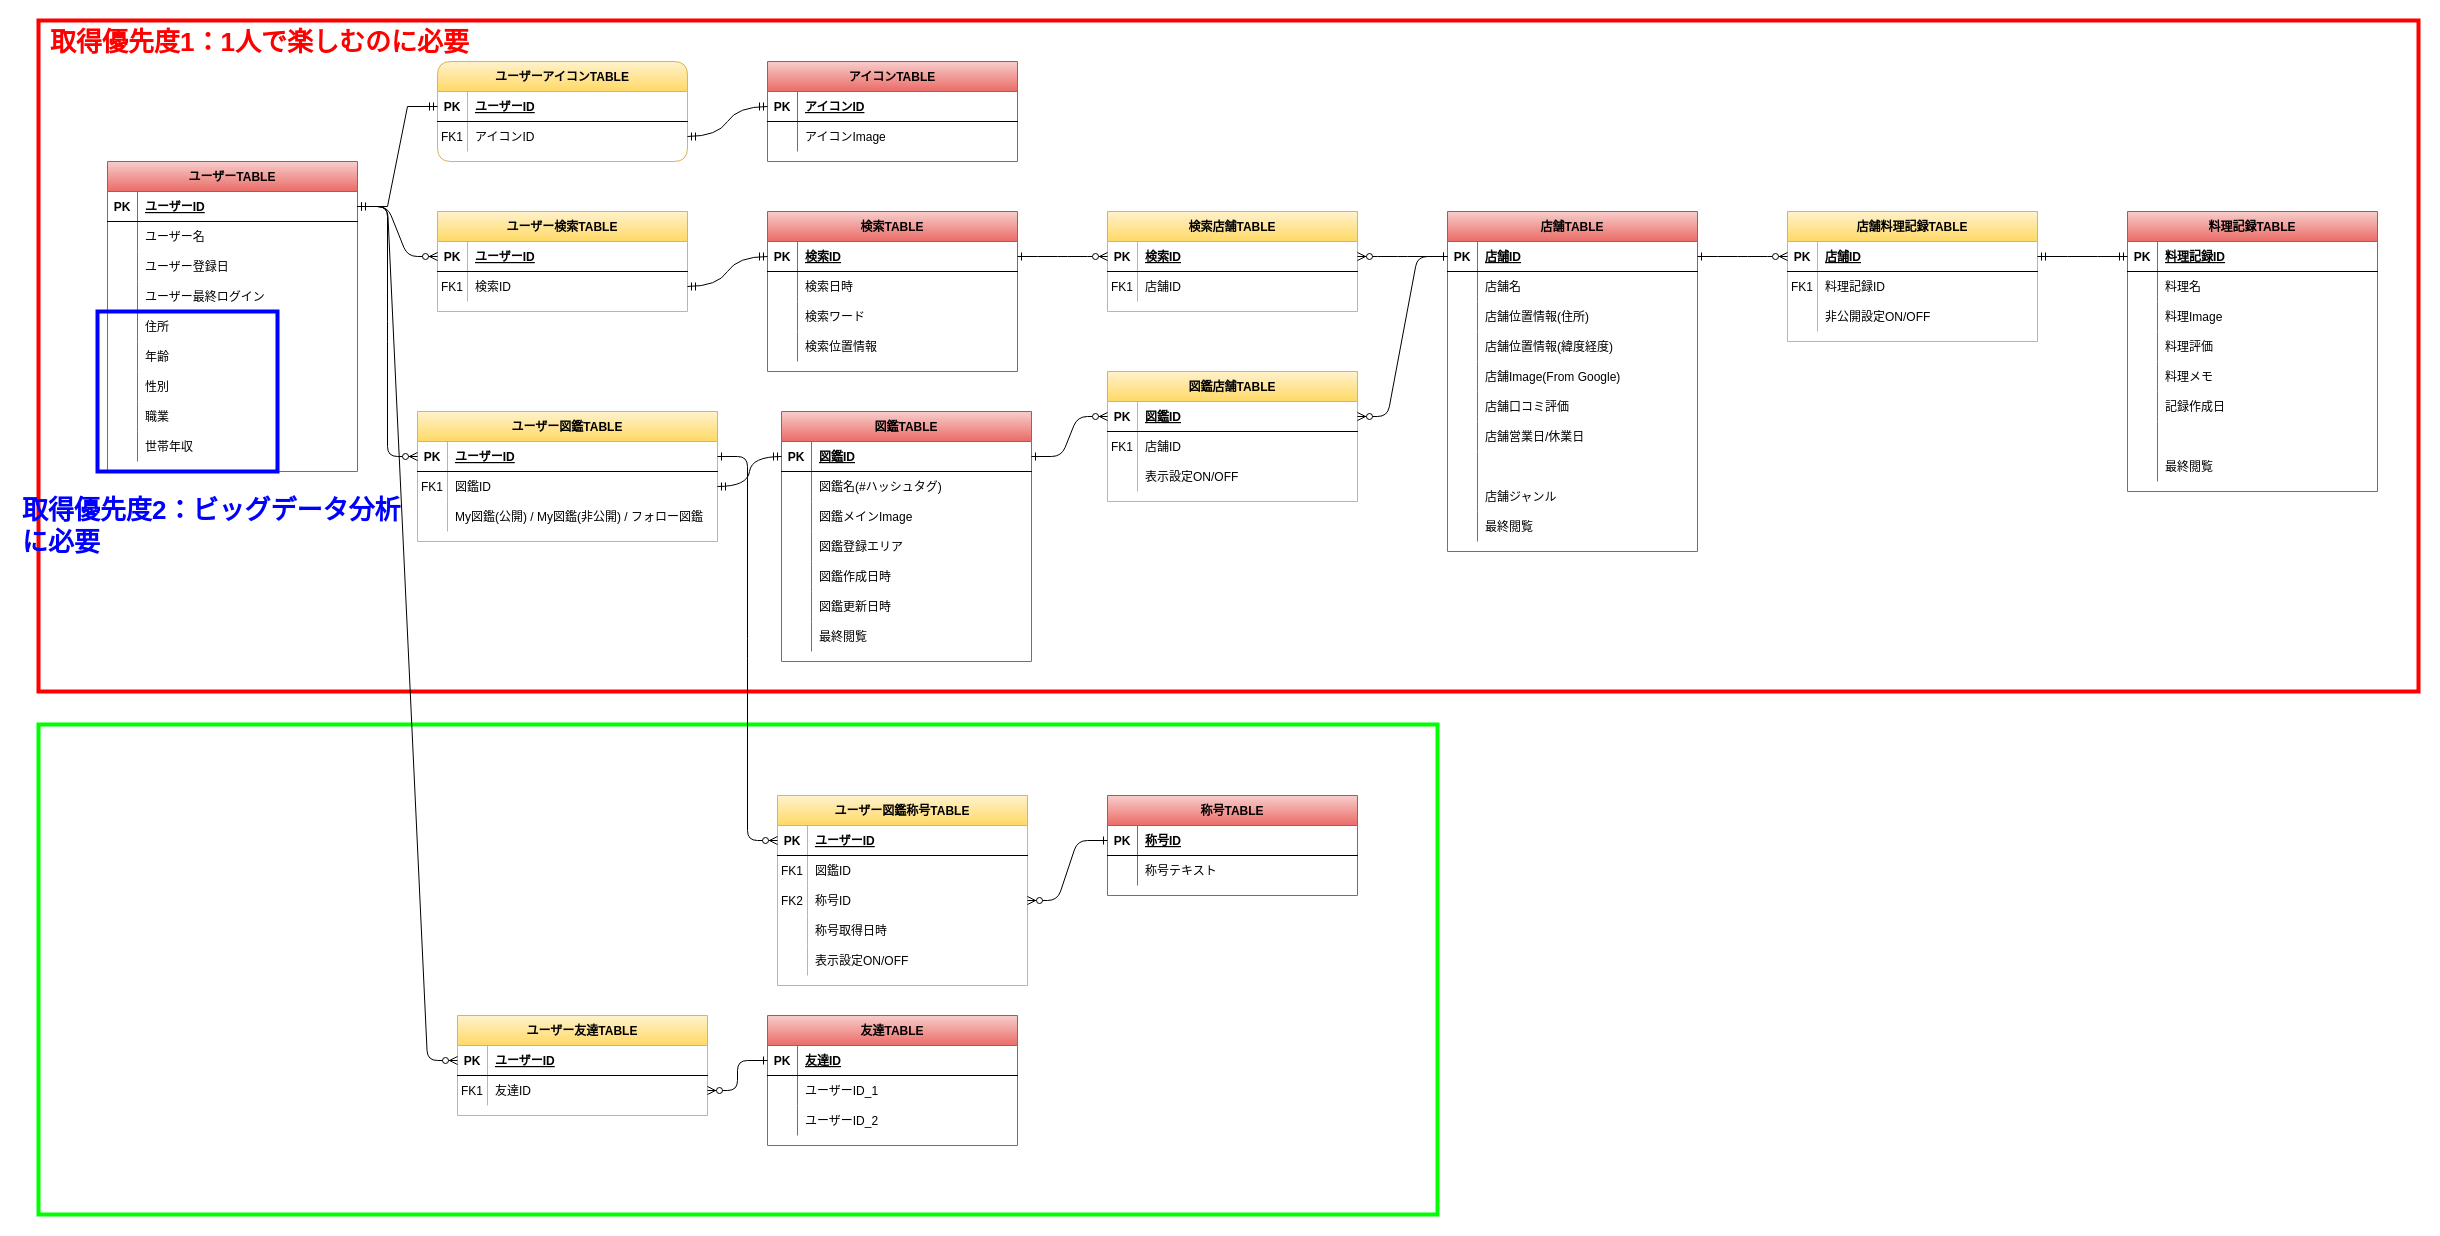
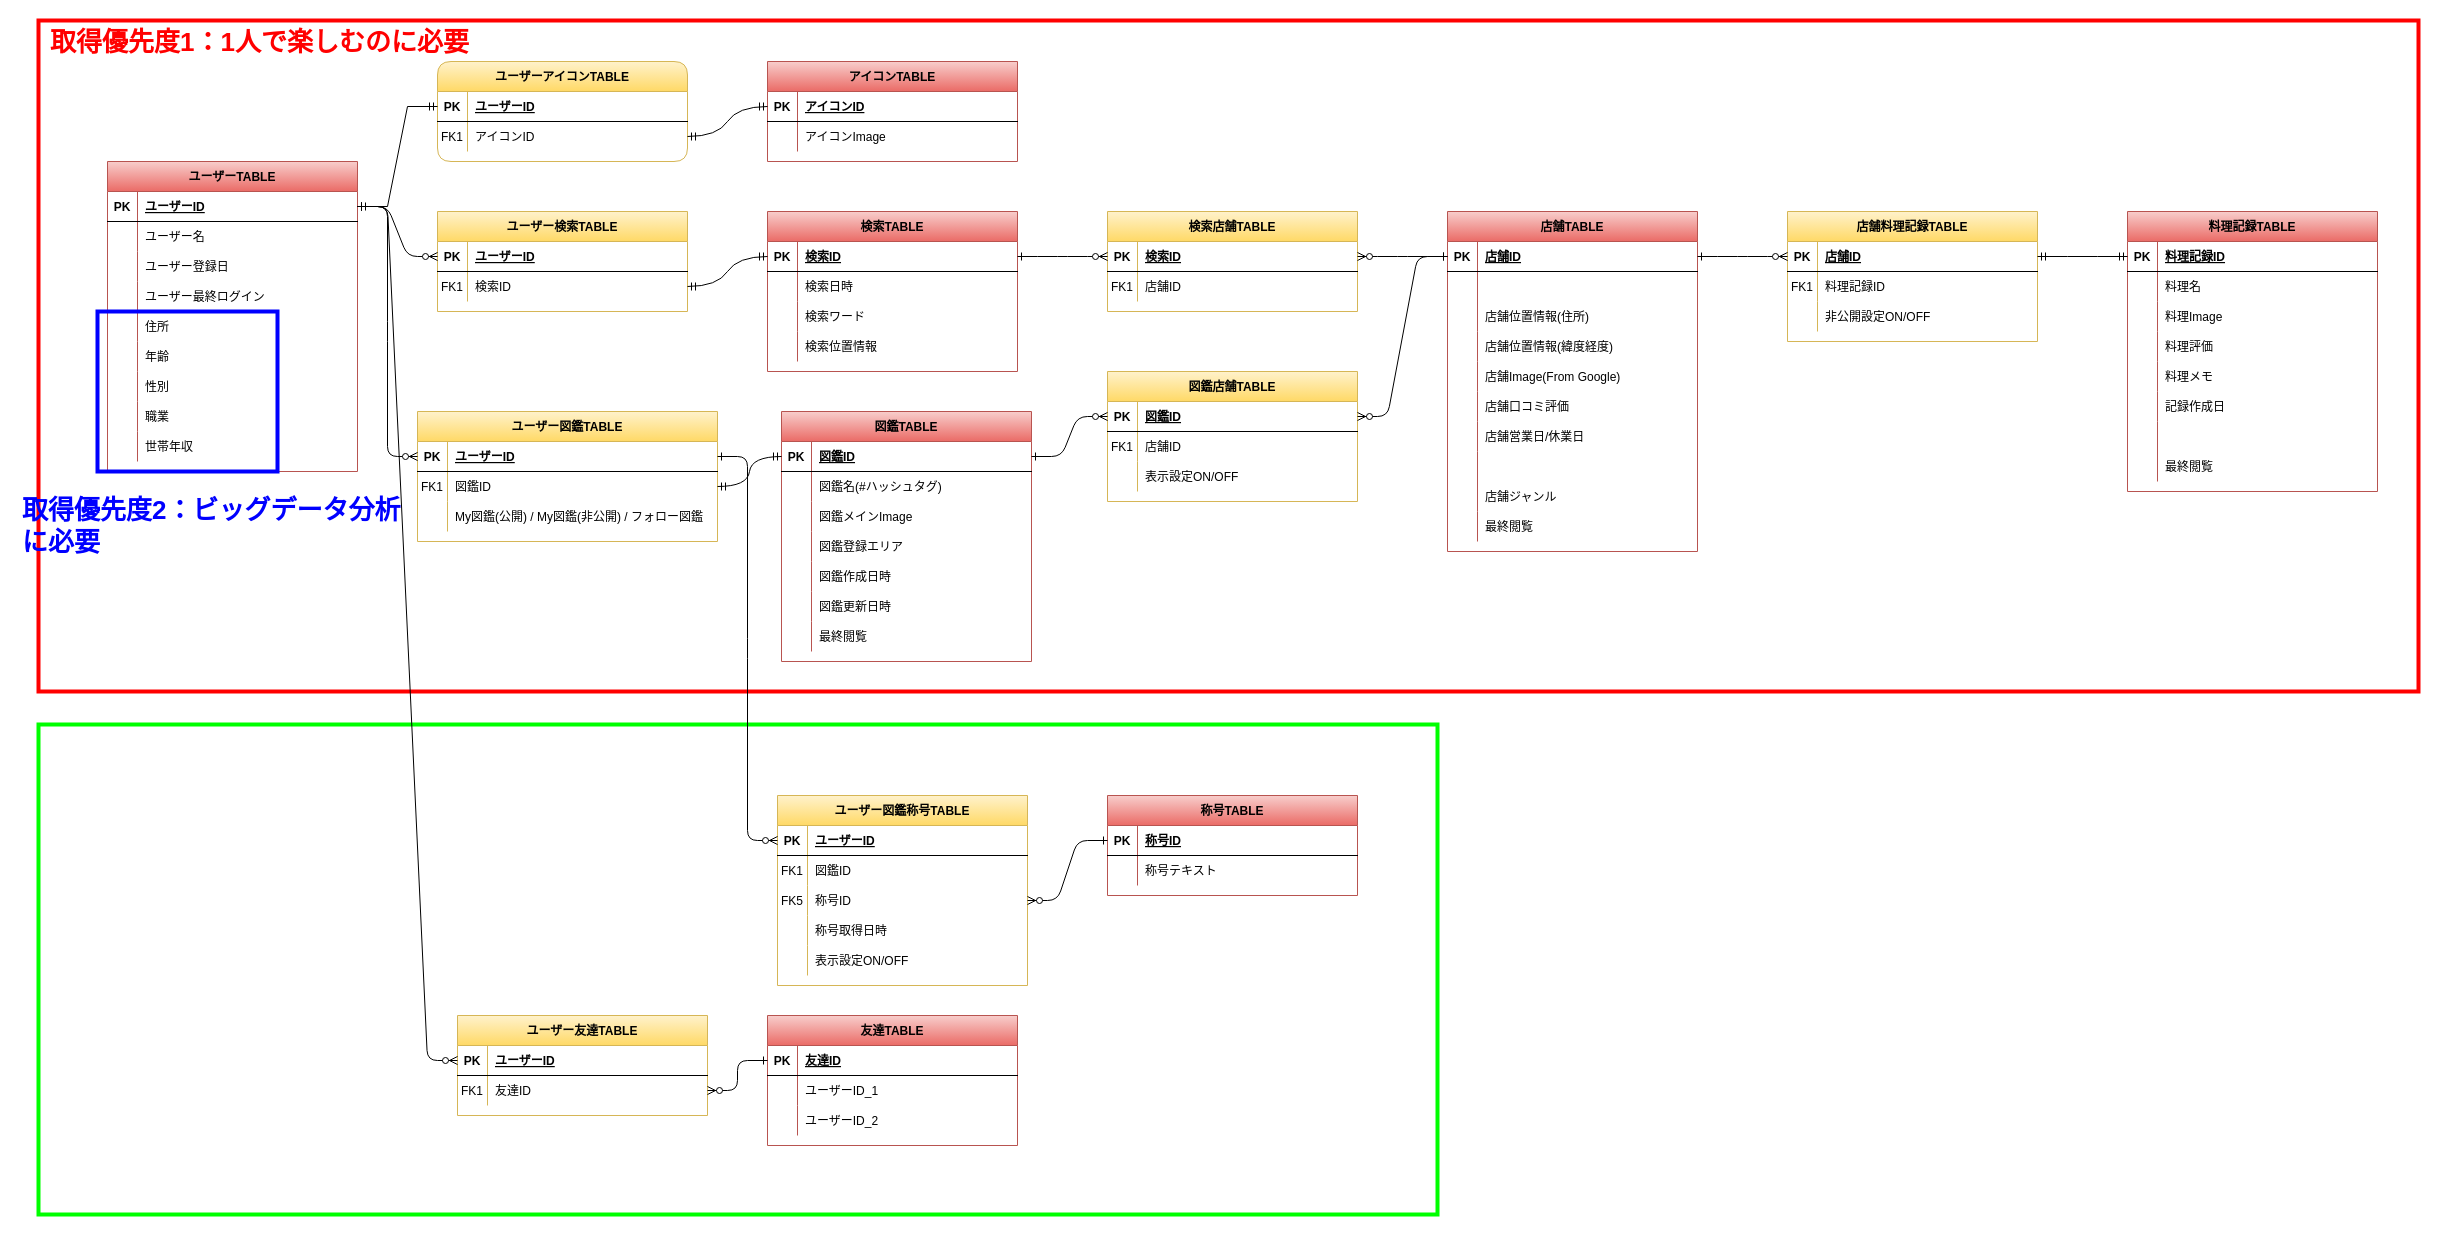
node "店舗名": removed
node "FK2": label "FK2" -> "FK5"
